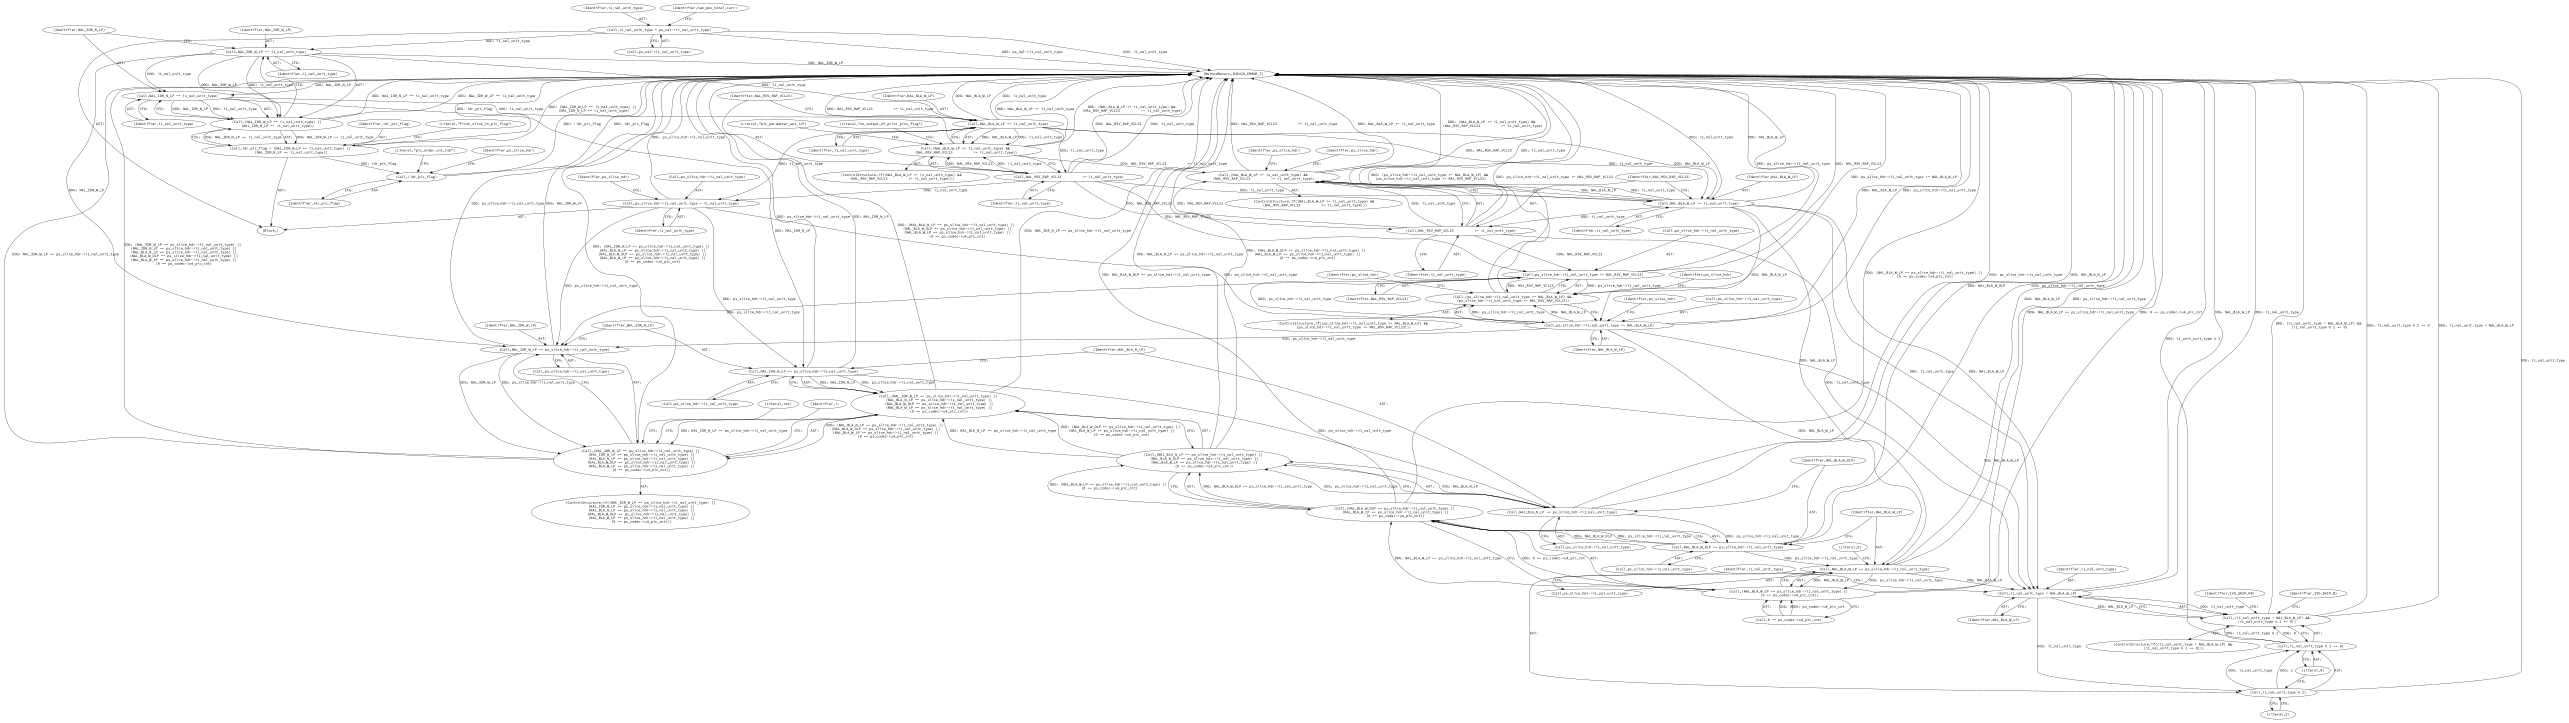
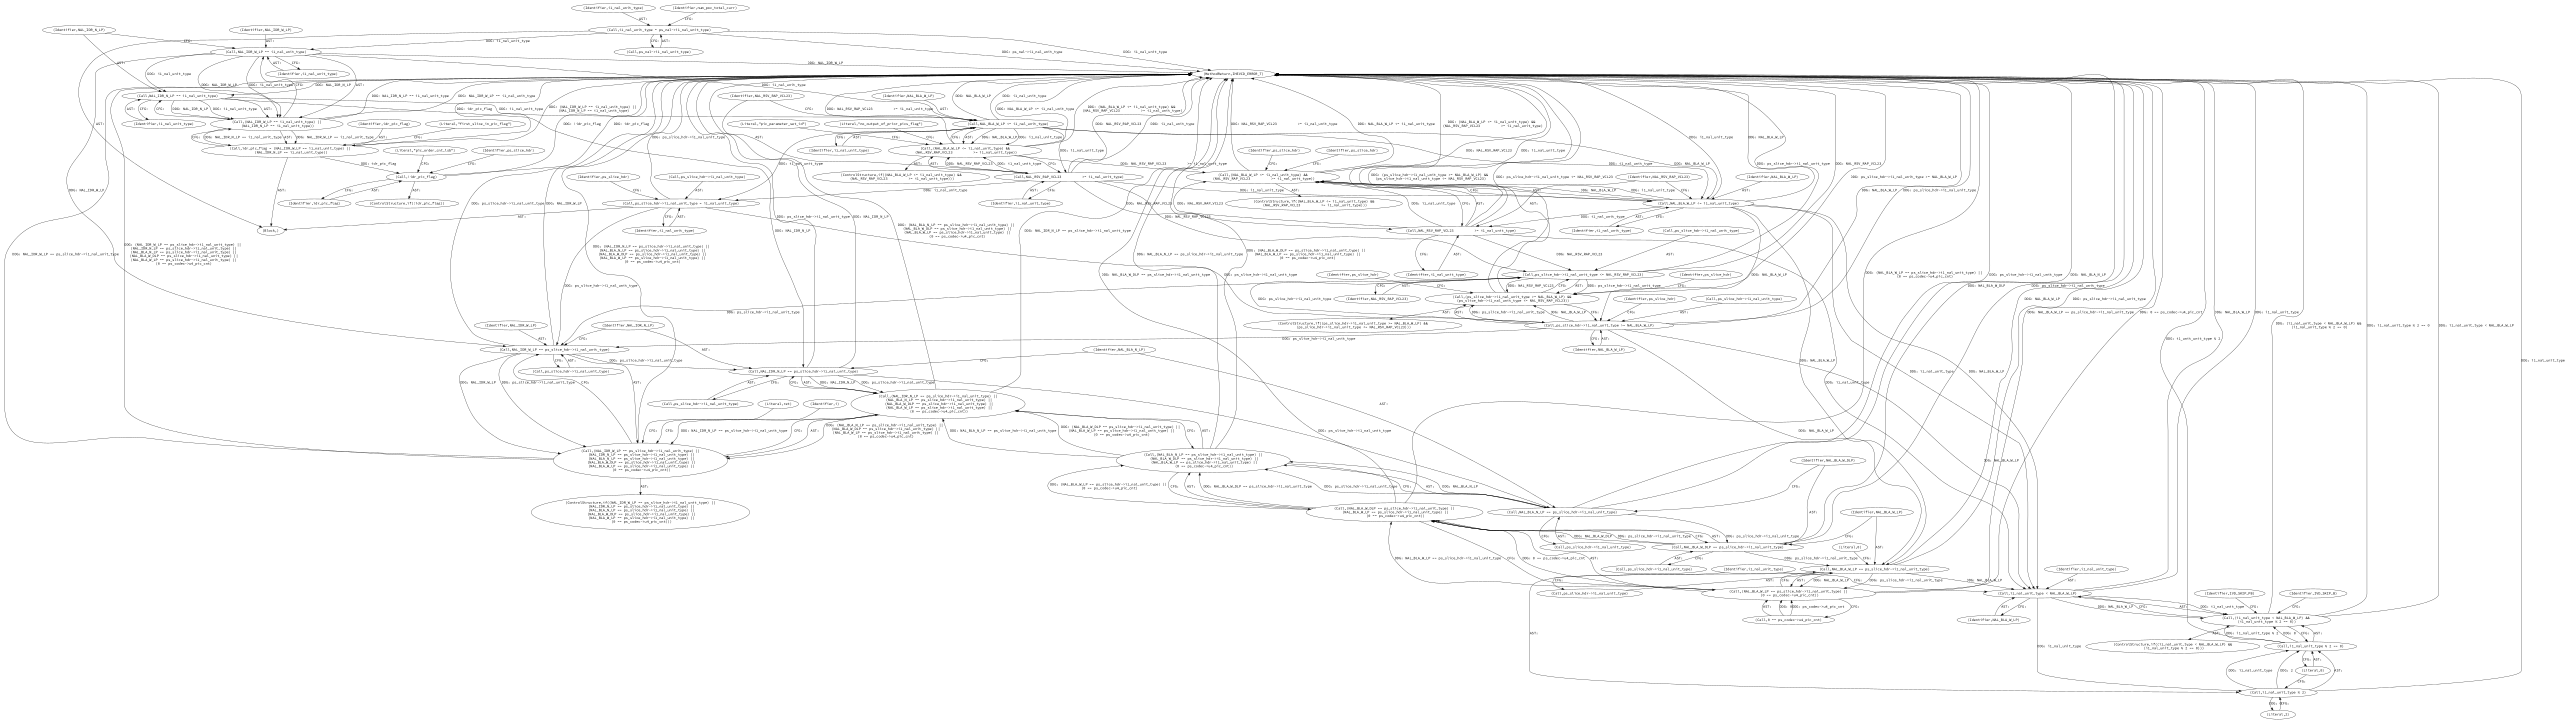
node "(ControlStructure,if(!idr_pic_flag))": added
edge "(Call,ps_slice_hdr->i1_nal_unit_type = i1_nal_unit_type)" -> "(Call,NAL_IDR_N_LP == ps_slice_hdr->i1_nal_unit_type)": now "(Call,NAL_IDR_W_LP == ps_slice_hdr->i1_nal_unit_type)" -> "(Call,NAL_IDR_N_LP == ps_slice_hdr->i1_nal_unit_type)"
edge "(Call,i1_nal_unit_type % 2)" -> "(Literal,2)": label "CFG: " -> "DDG: 0"
